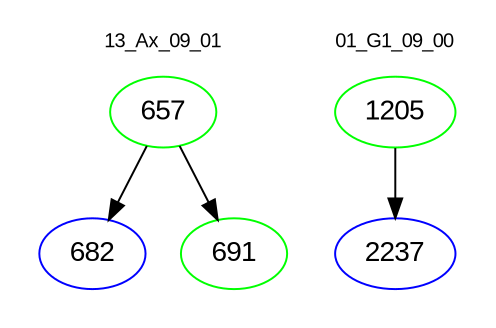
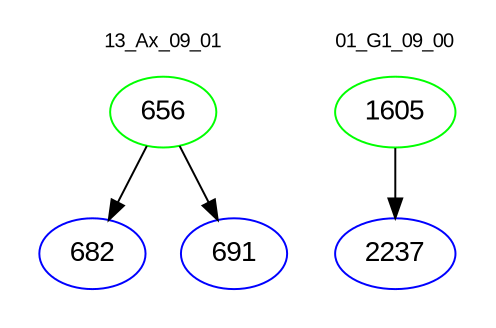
node "657": label "657" -> "656"
node "1205": label "1205" -> "1605"
node "691": color green -> blue
